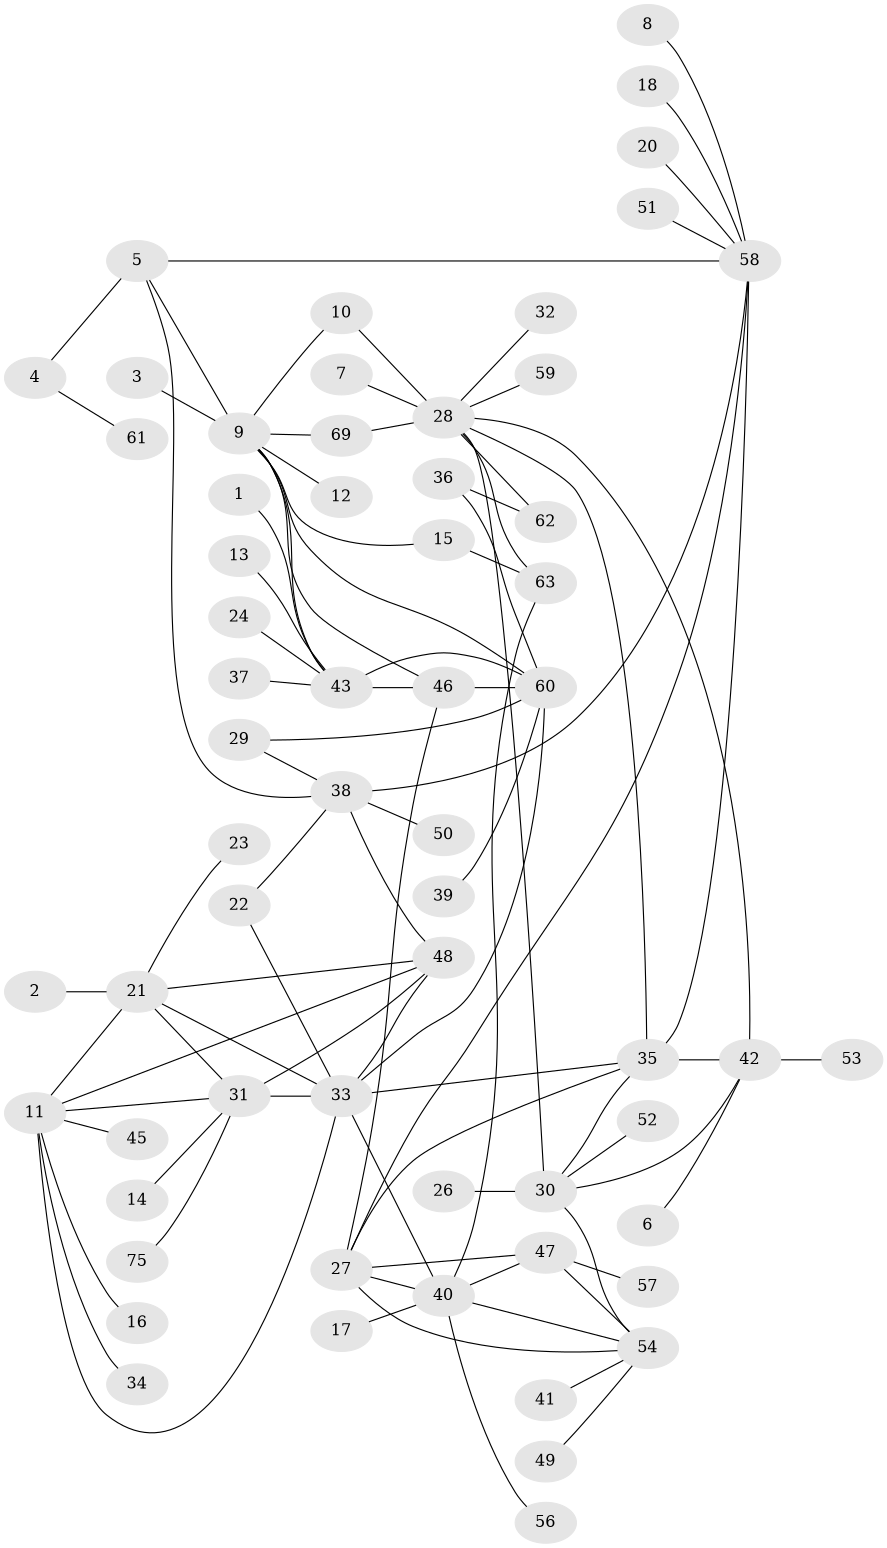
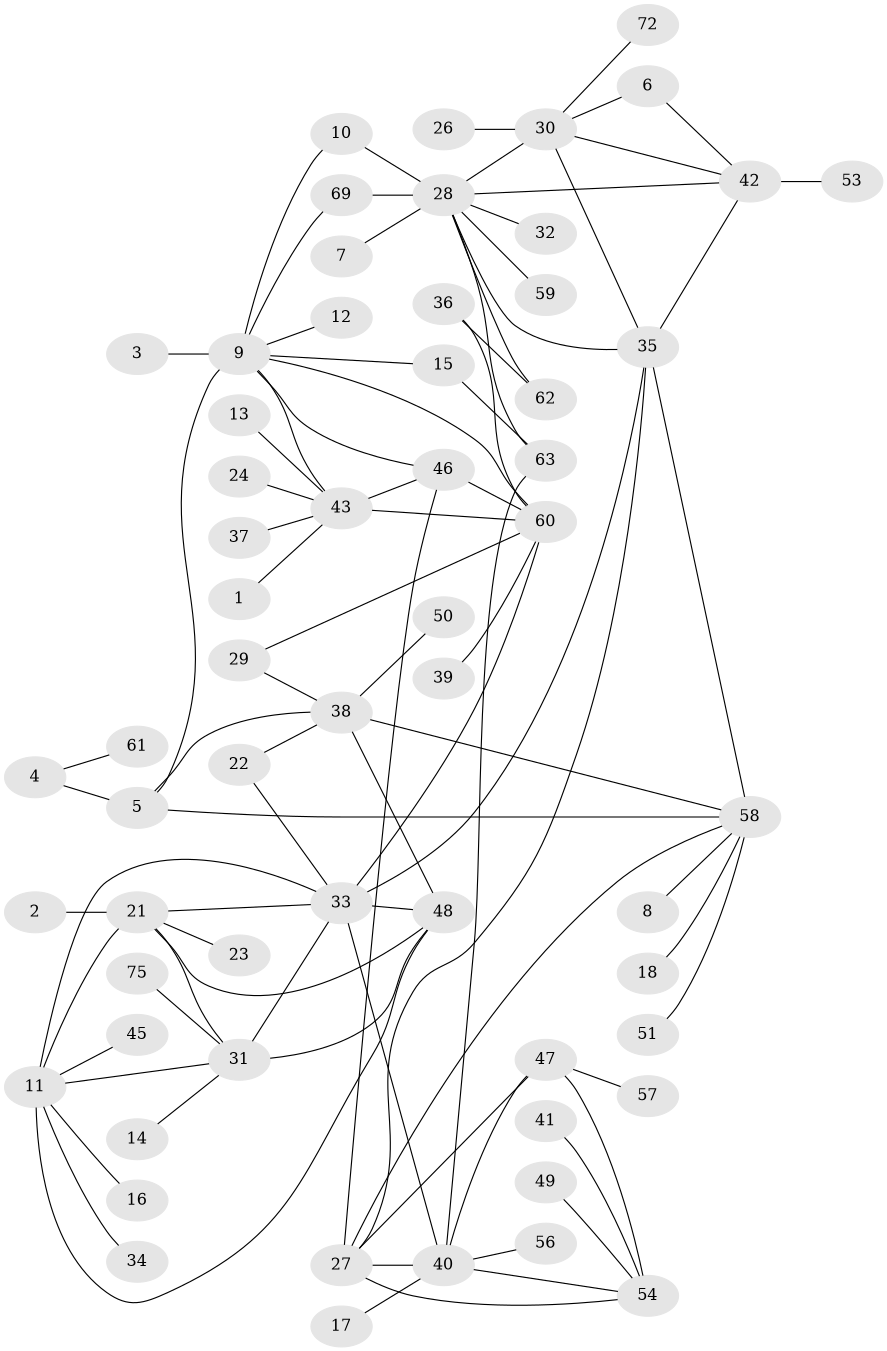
node "20": removed
node "52": label "52" -> "72"
edge "30" -- "54": now "30" -- "6"
